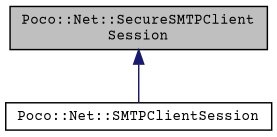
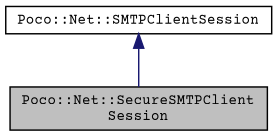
edge "Poco::Net::SMTPClientSession" -> "Poco::Net::SecureSMTPClient Session": reversed
